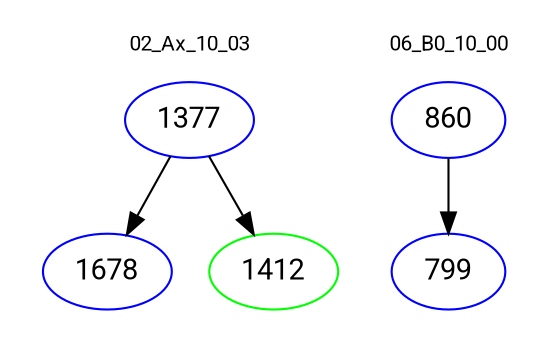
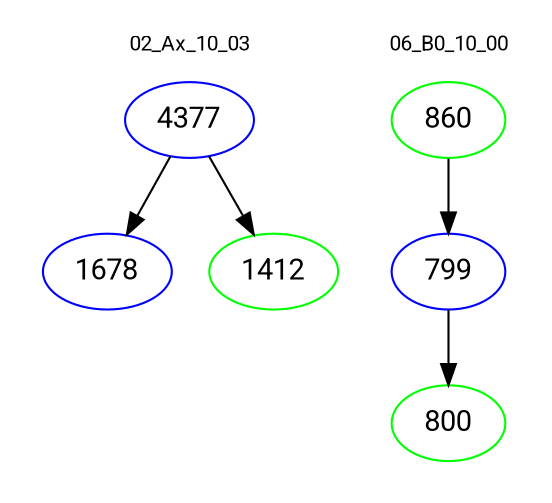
node "1377": label "1377" -> "4377"
node "860": color blue -> green
node "800": added
